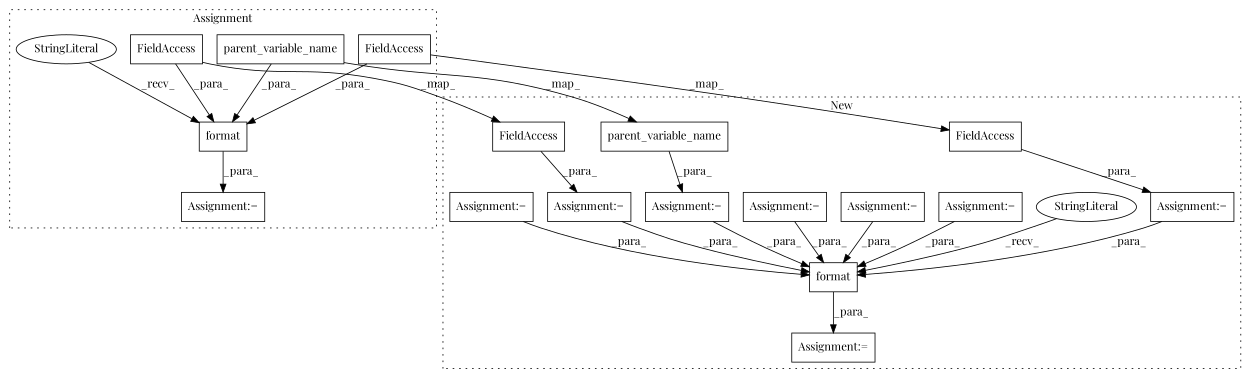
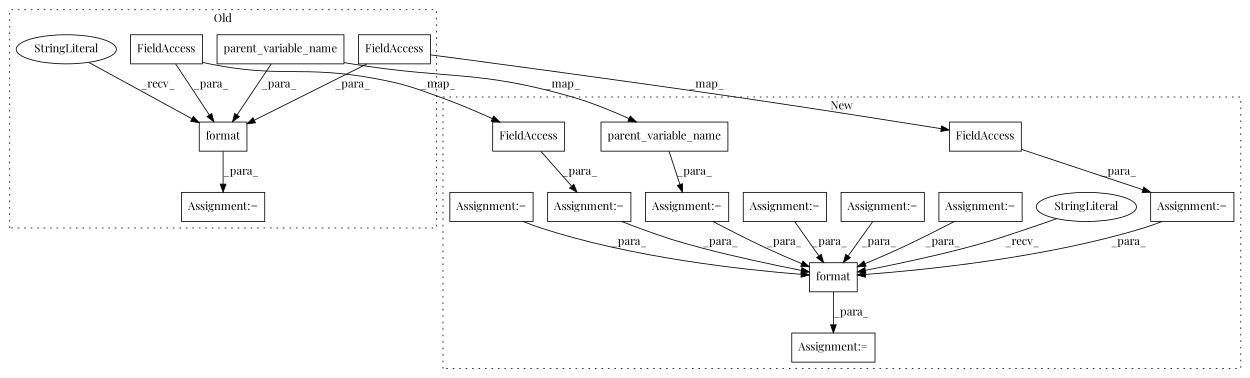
cluster "Assignment": label "Assignment" -> "Old"
